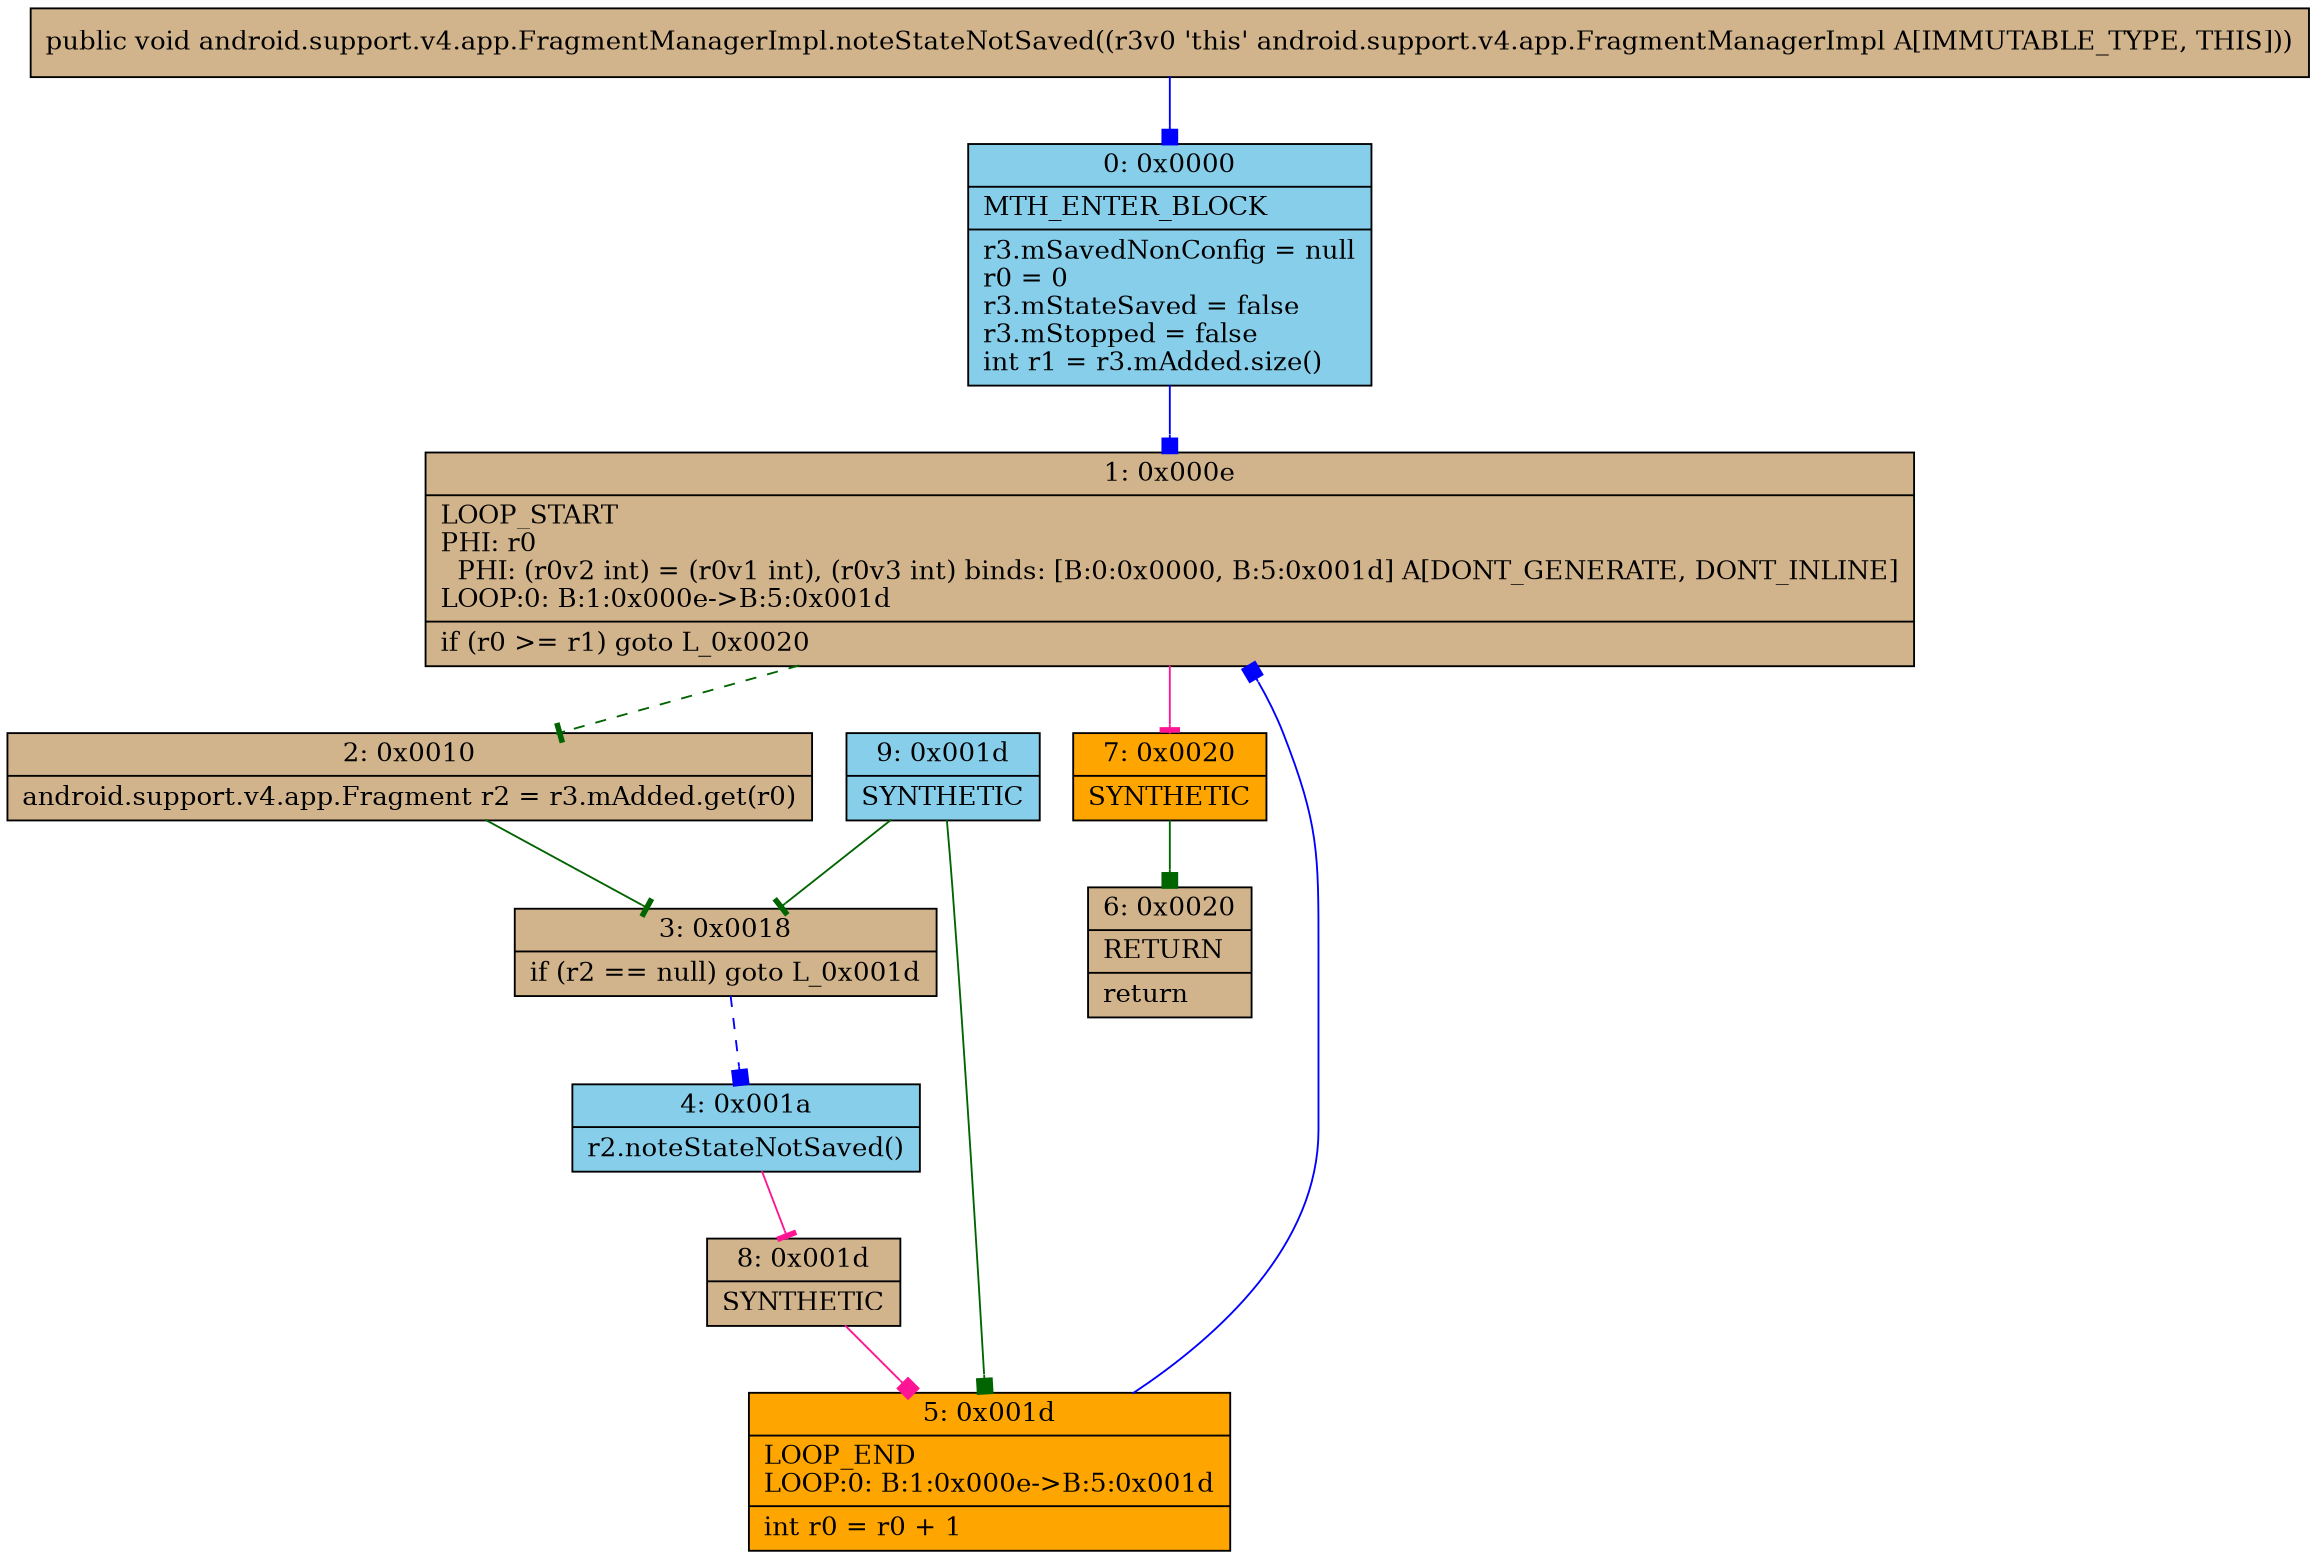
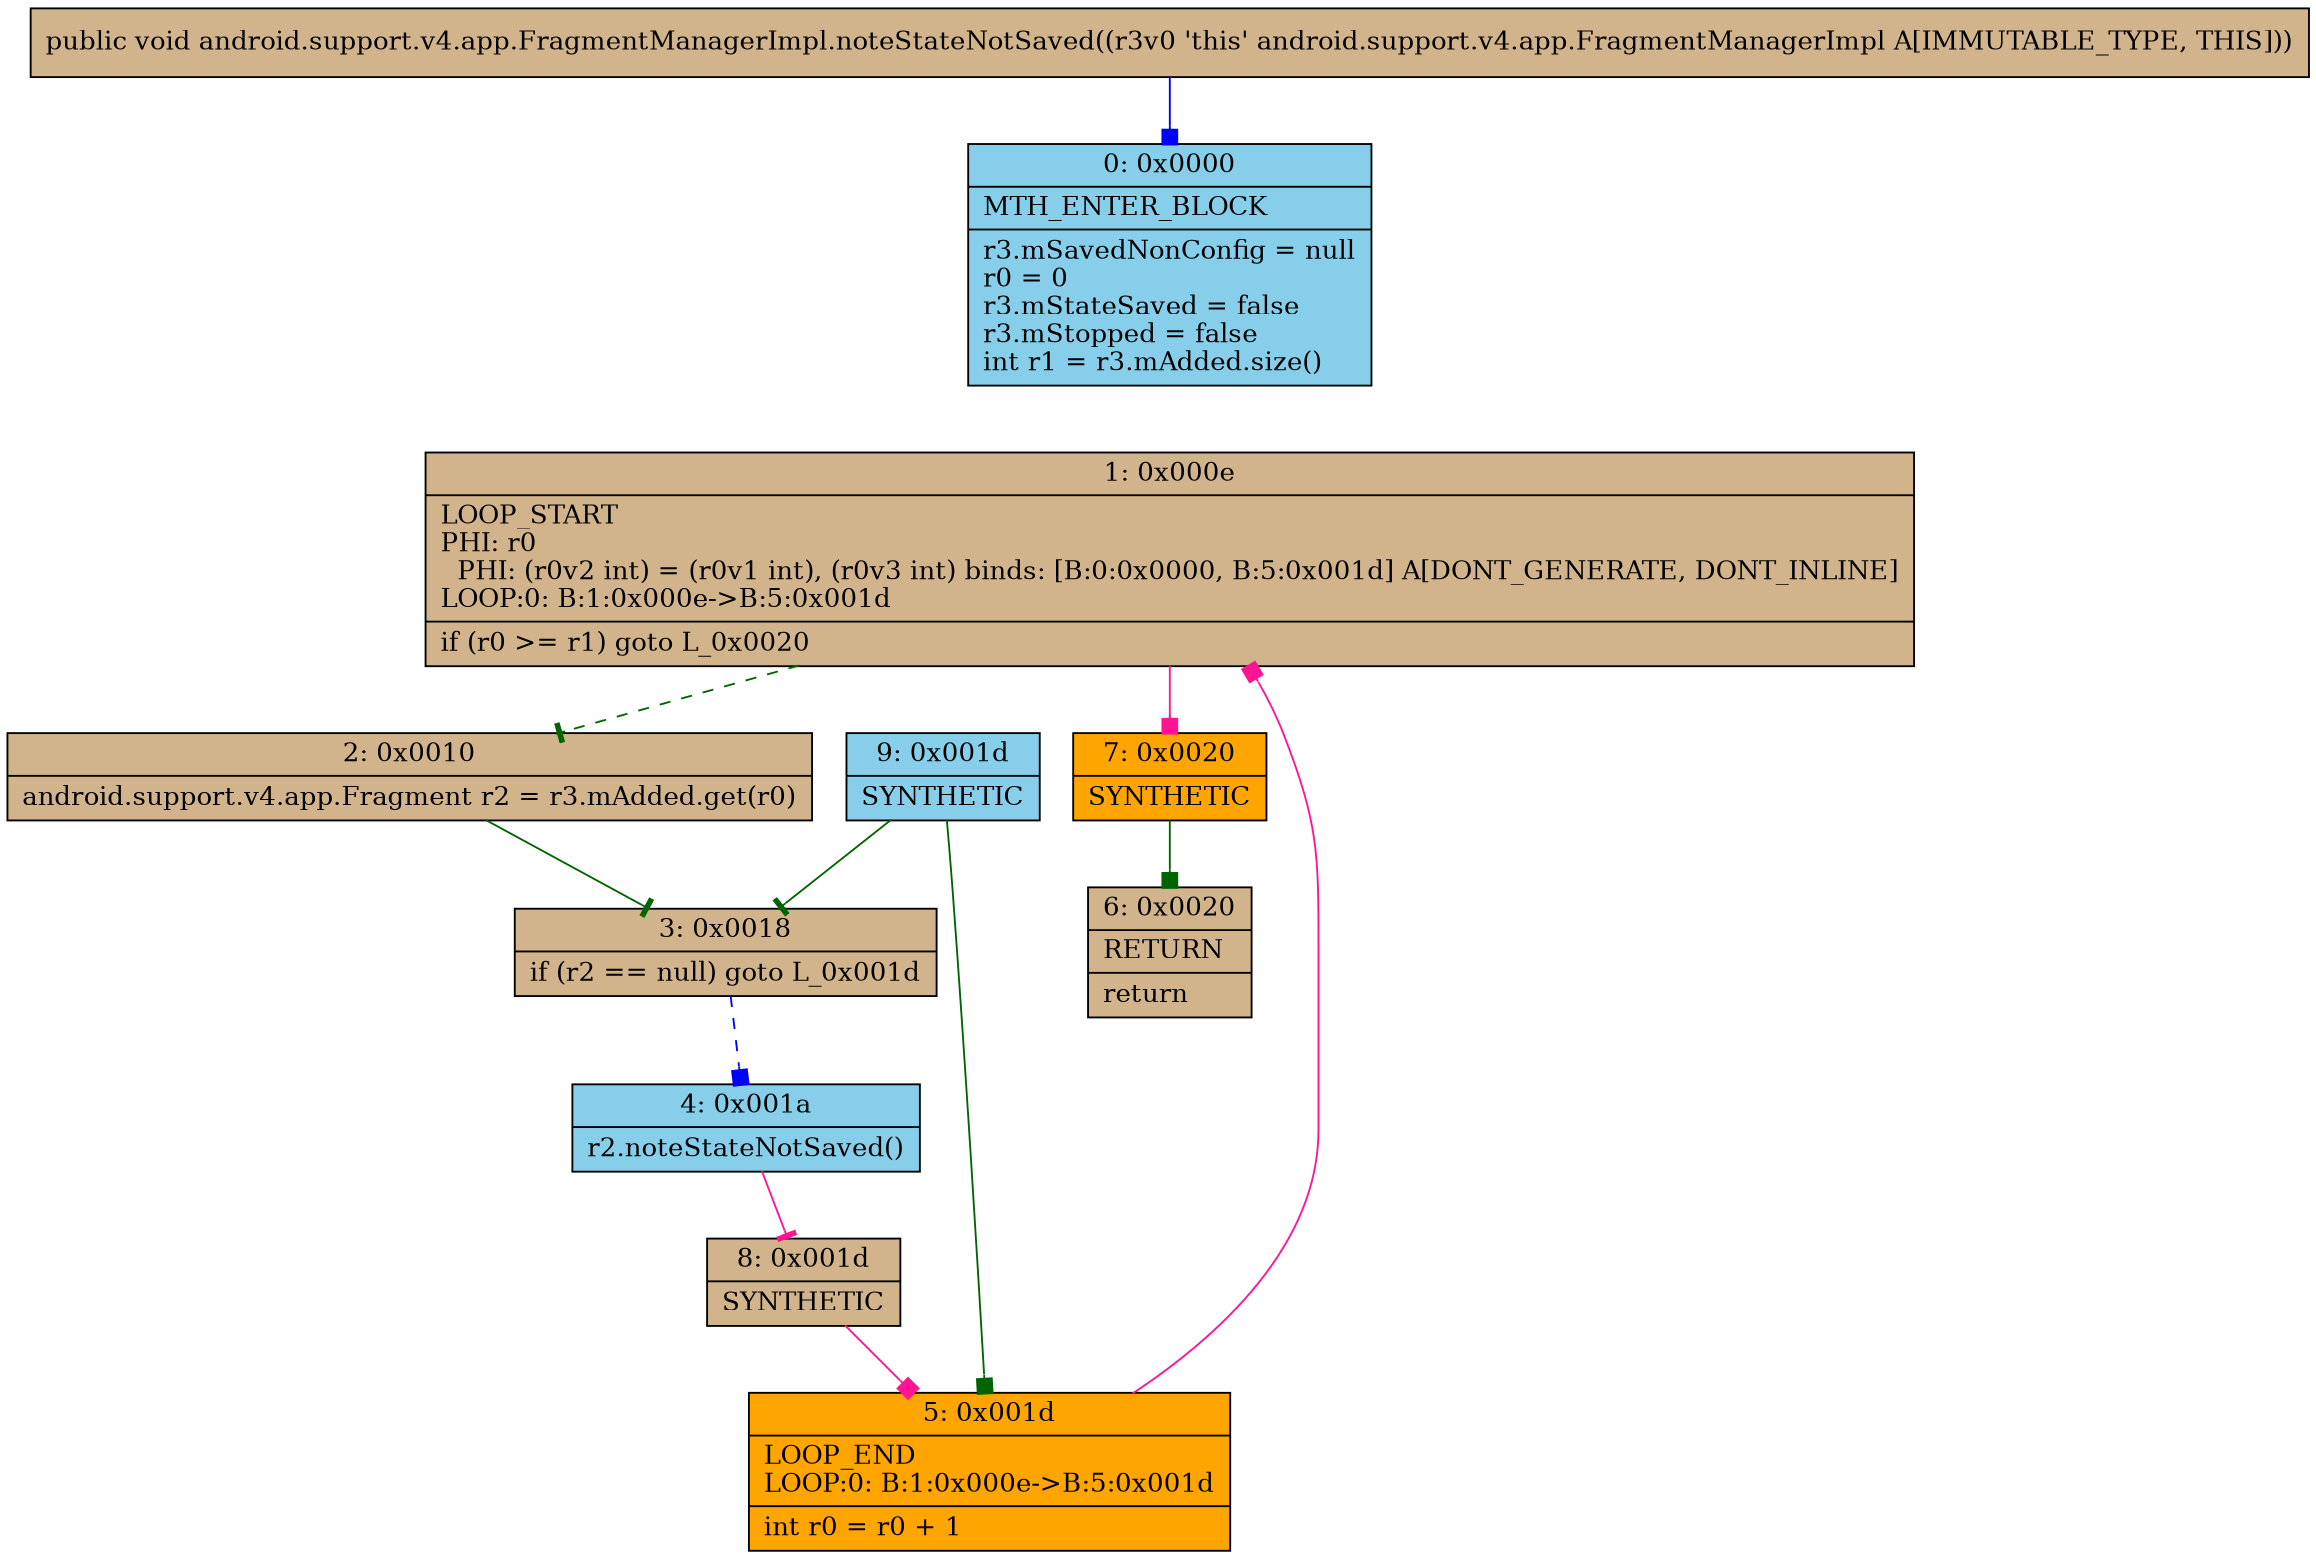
edge "0: 0x0000" -> "1: 0x000e": removed
edge "1: 0x000e" -> "7: 0x0020": arrowhead tee -> box
edge "5: 0x001d" -> "1: 0x000e": color blue -> deeppink
